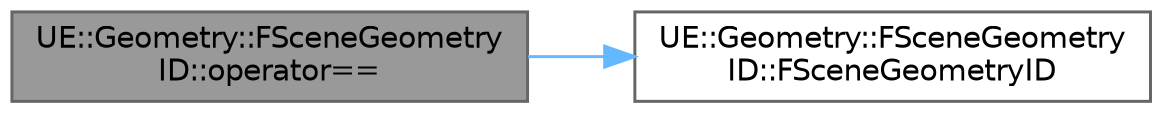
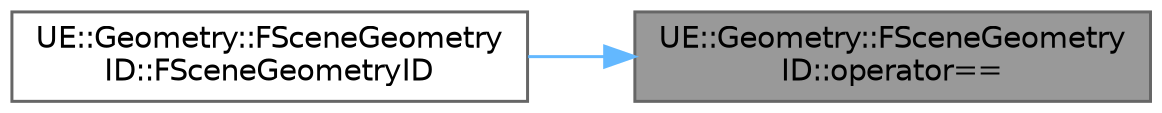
edge "UE::Geometry::FSceneGeometry ID::operator==" -> "UE::Geometry::FSceneGeometry ID::FSceneGeometryID": reversed
